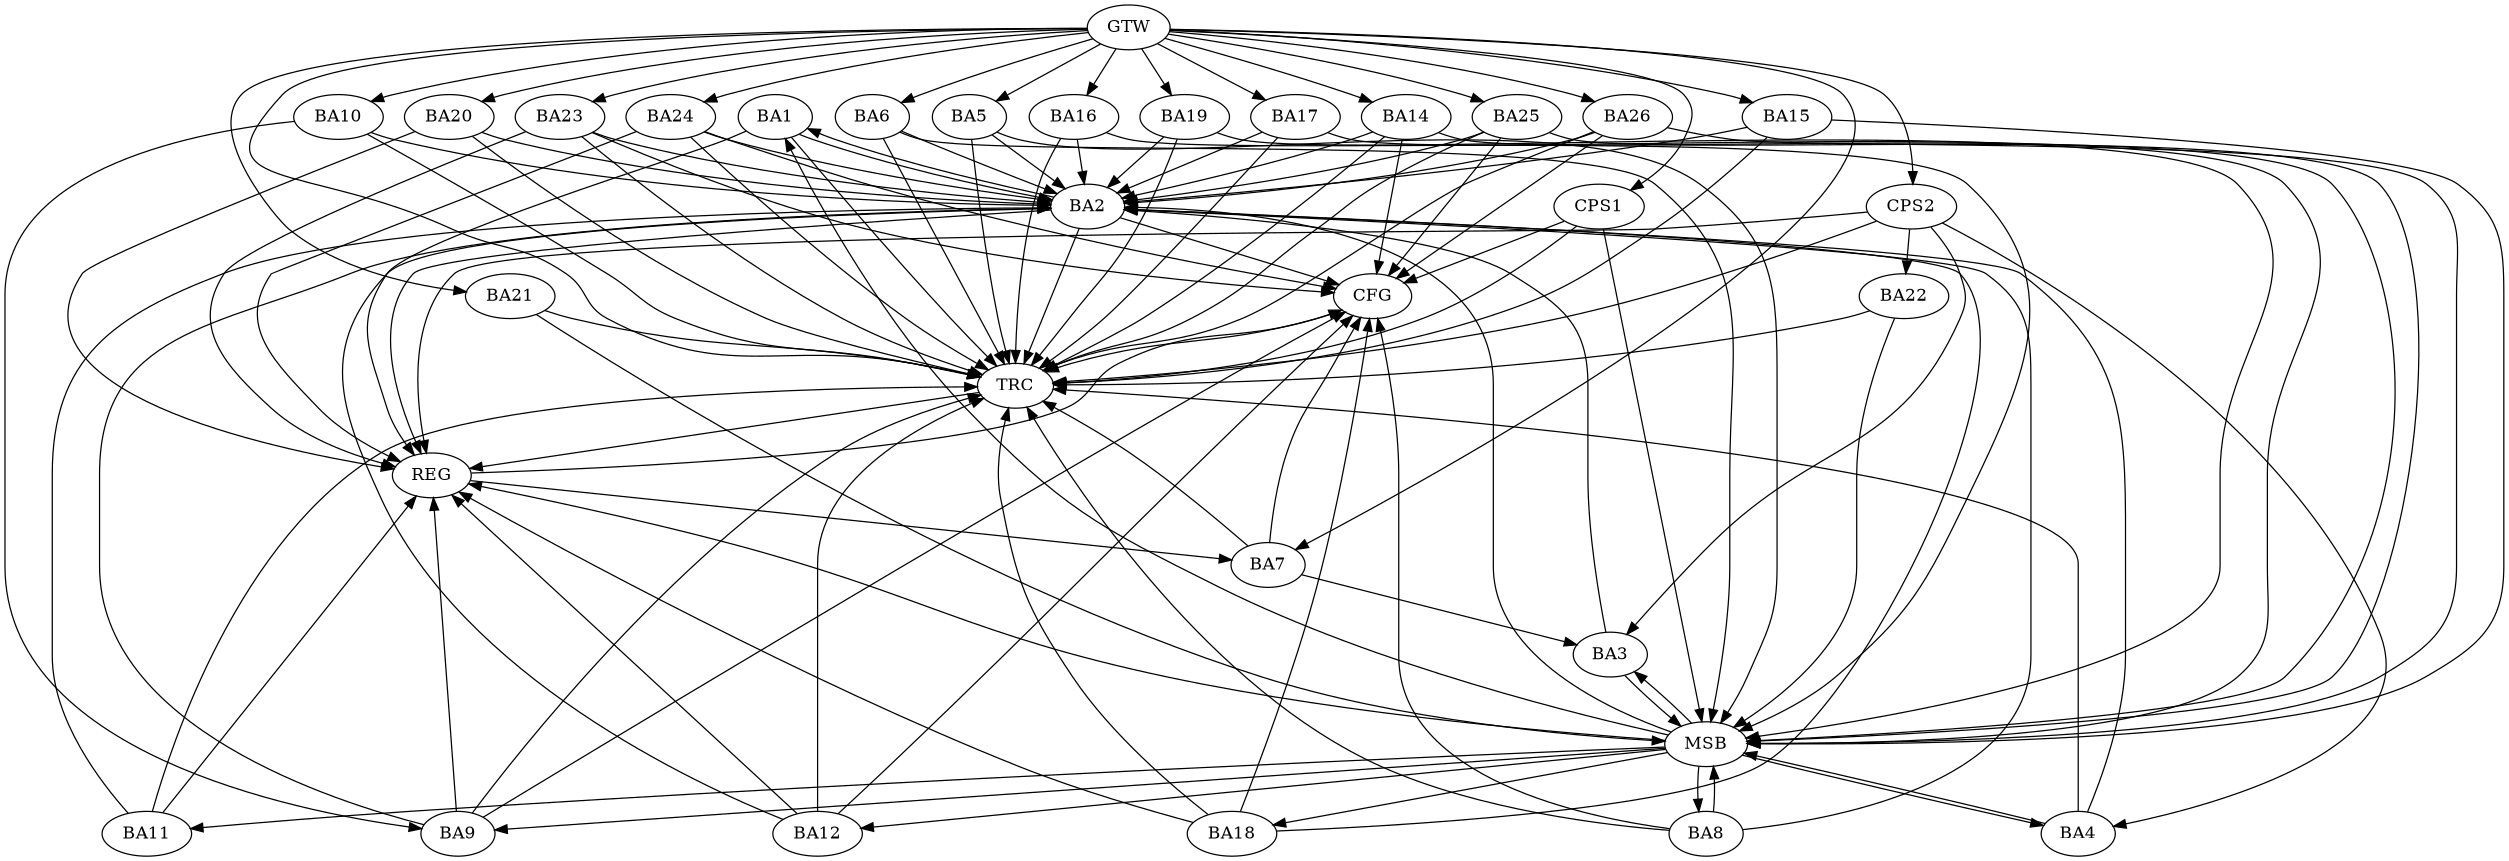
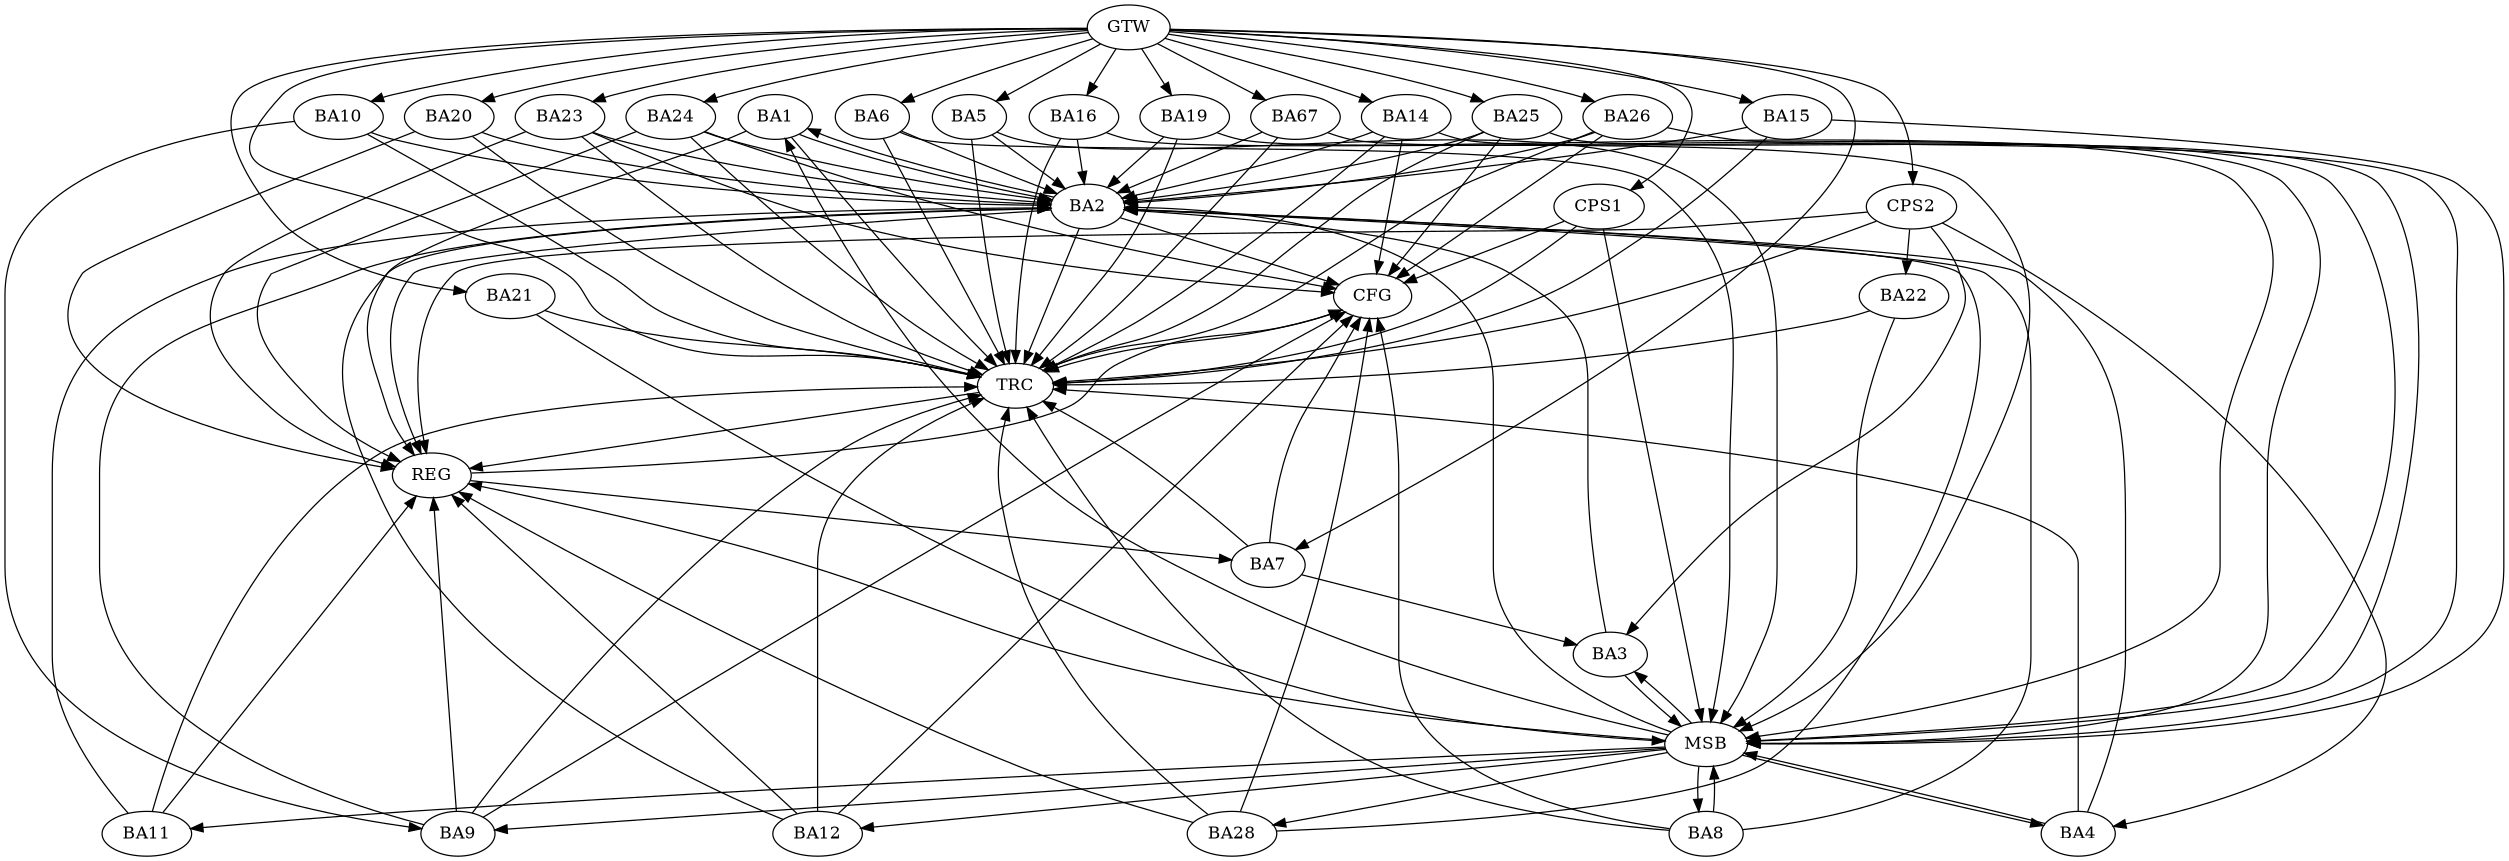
node "BA17": label "BA17" -> "BA67"
node "BA18": label "BA18" -> "BA28"
